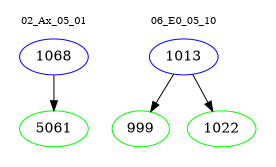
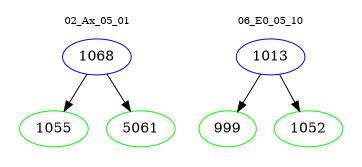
node "1055": added
node "1022": label "1022" -> "1052"
